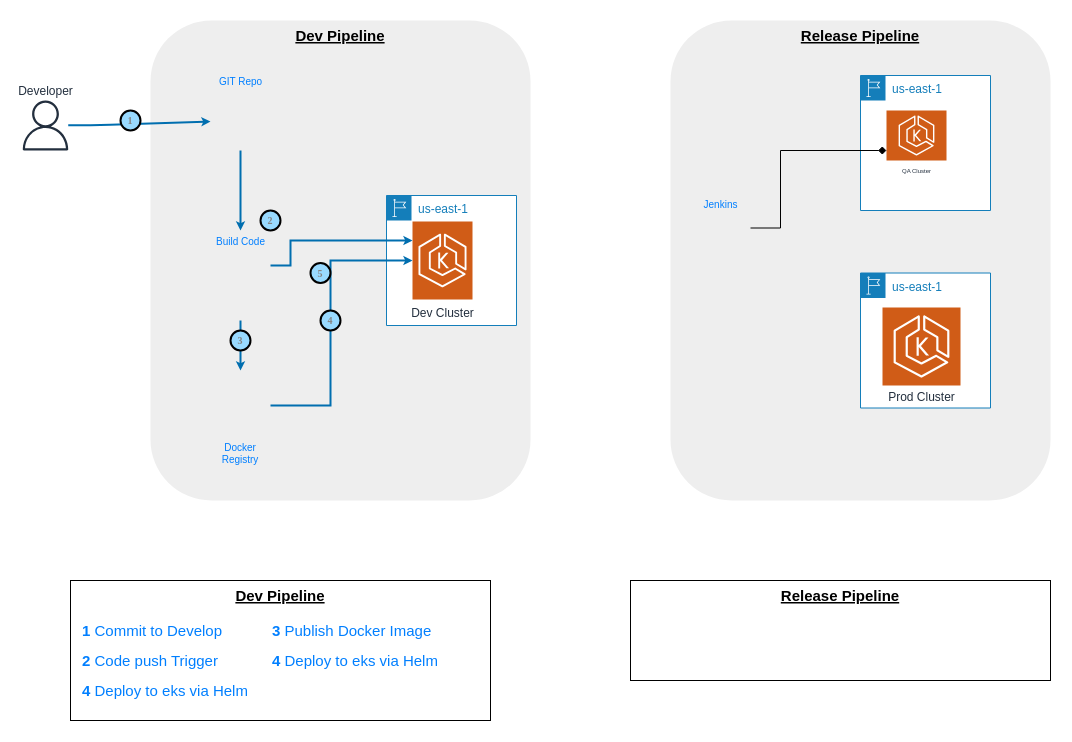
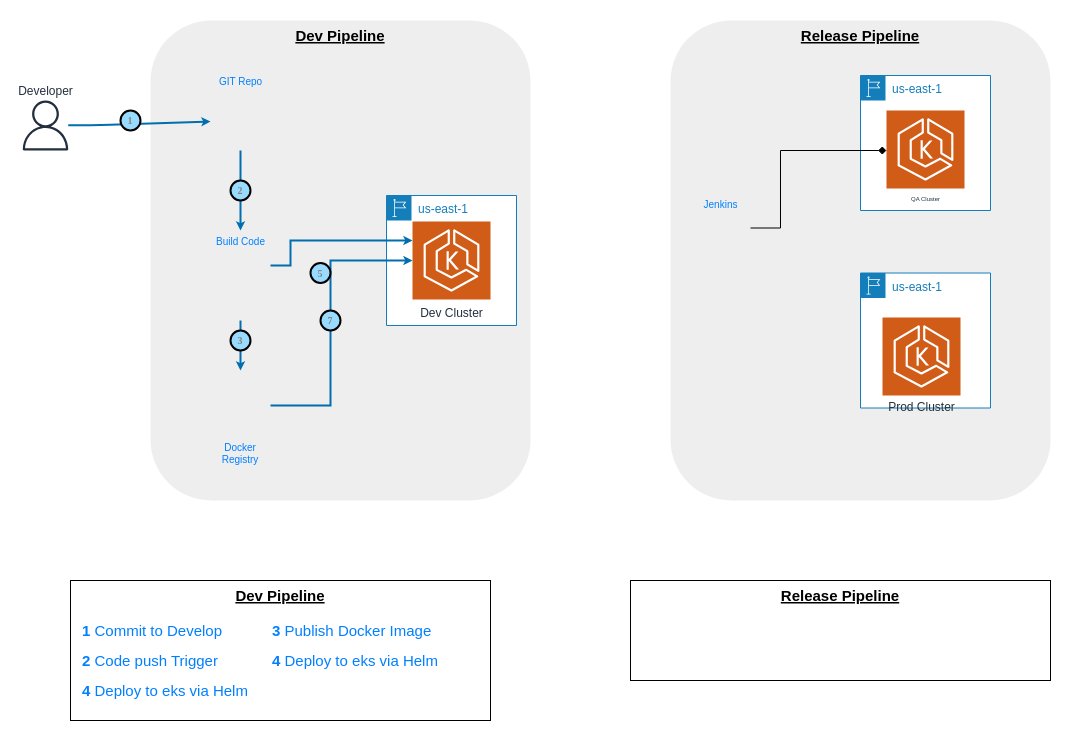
node "QA Cluster": size 60x50 -> 78x78
node "2": moved (271, 221) -> (241, 191)
node "Dev Cluster": size 60x78 -> 78x78
node "4": label "4" -> "7"
node "Prod Cluster": moved (922, 347) -> (922, 357)
